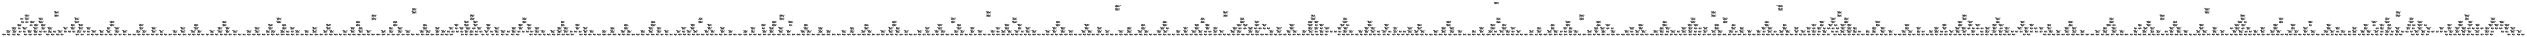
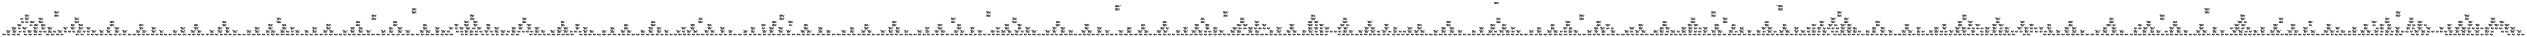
node "gini = 0.444 samples = 39 value = [26, 13]": removed
